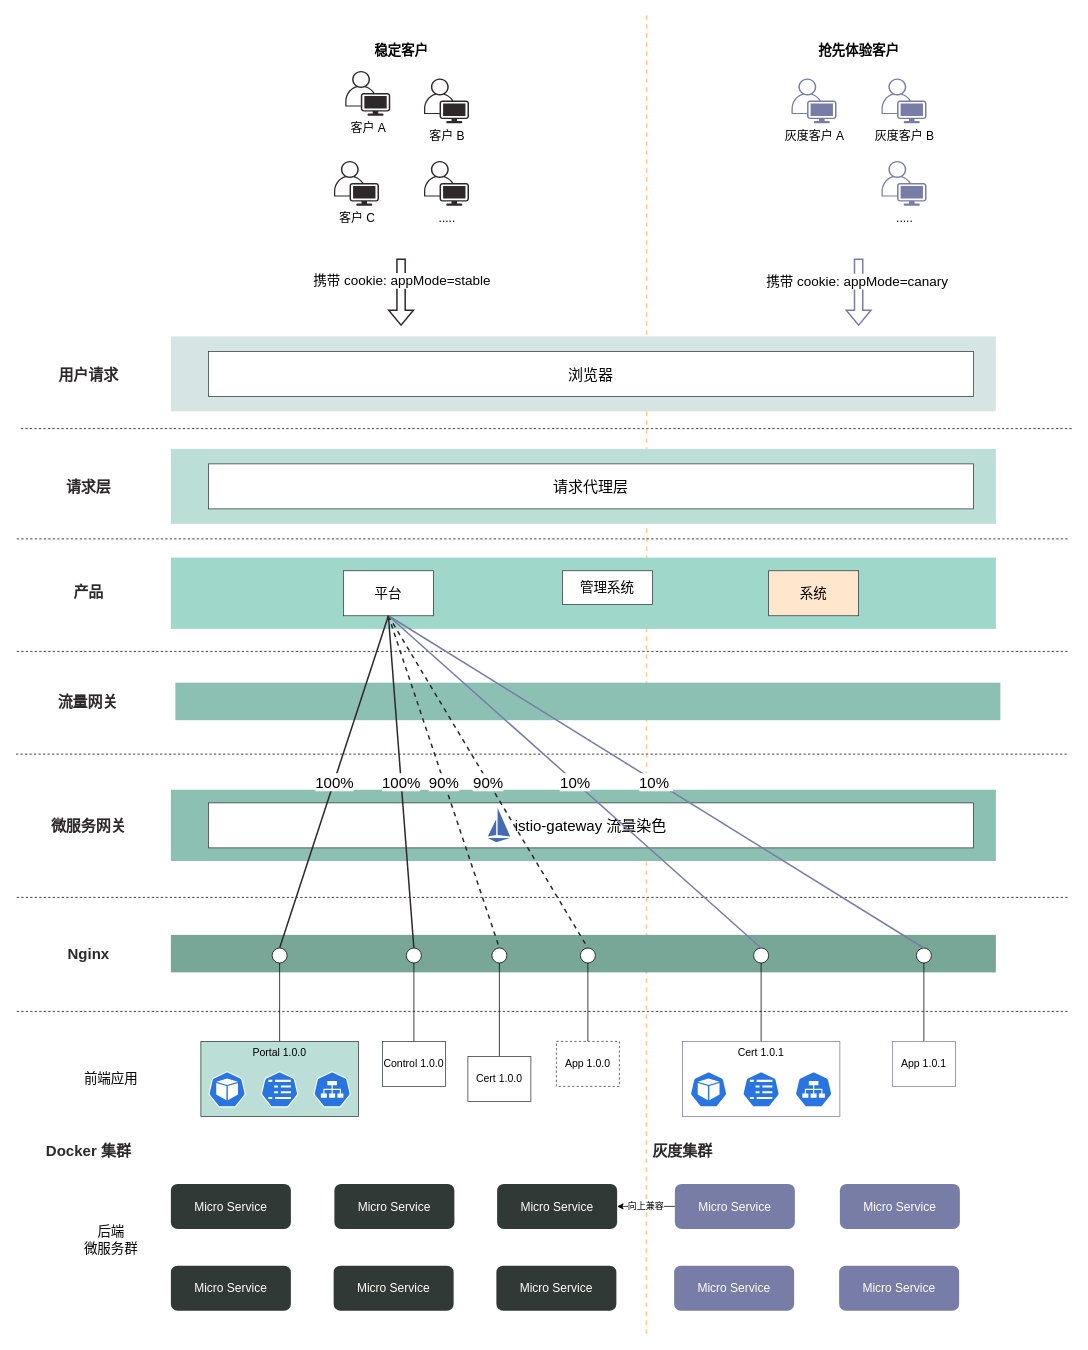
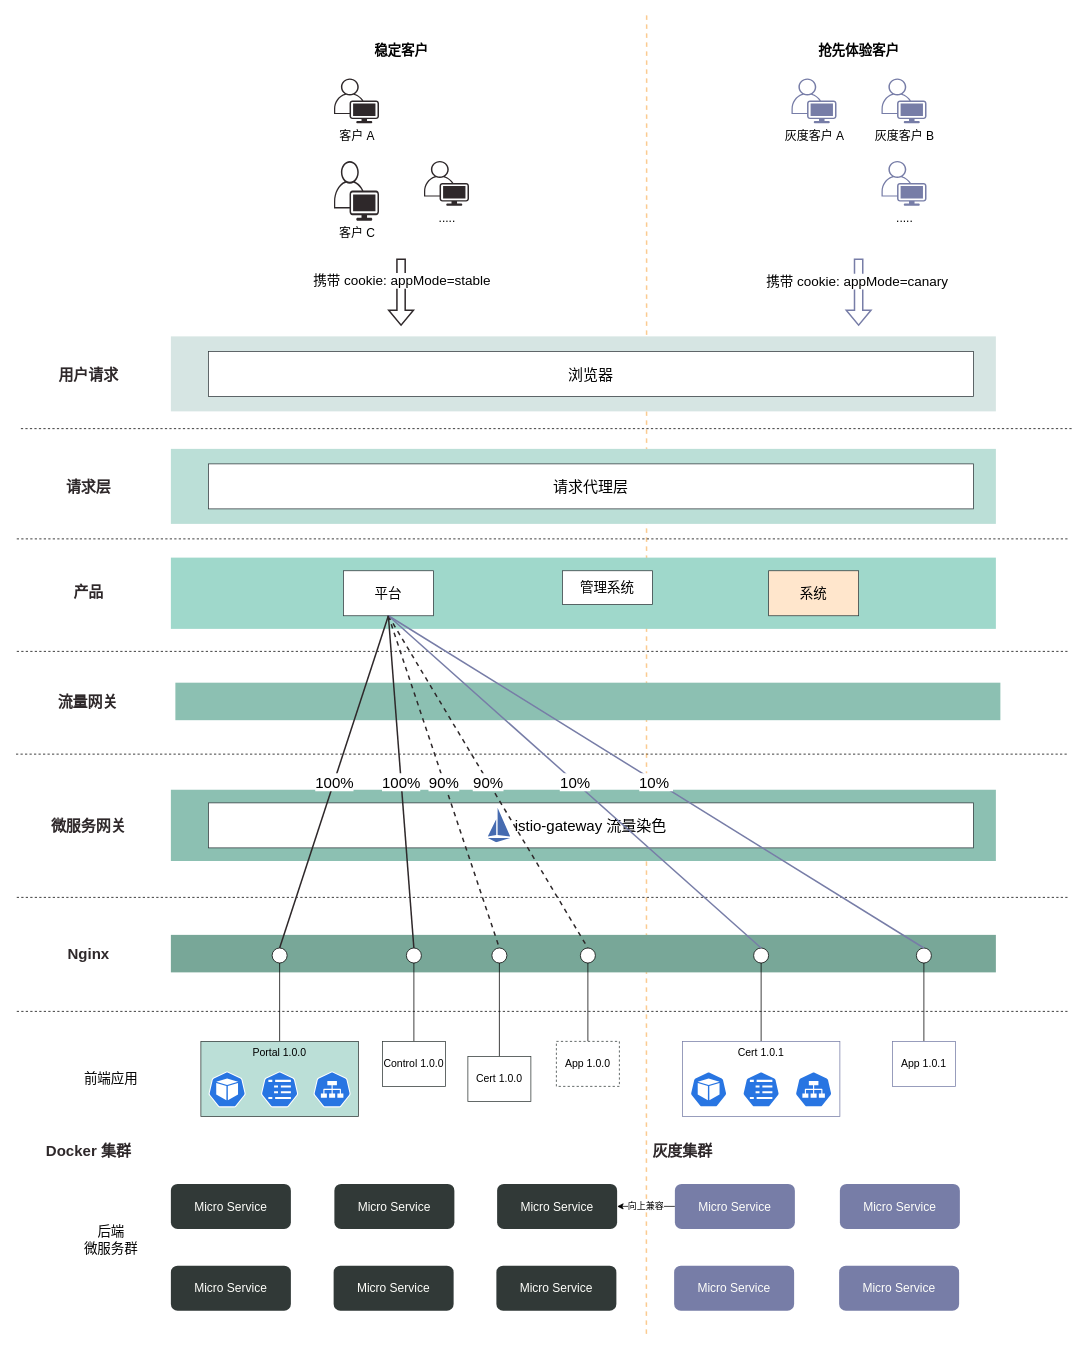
node "客户 A": moved (368, 93) -> (356, 101)
node "客户 B": removed
node "客户 C": size 45x45 -> 45x60
